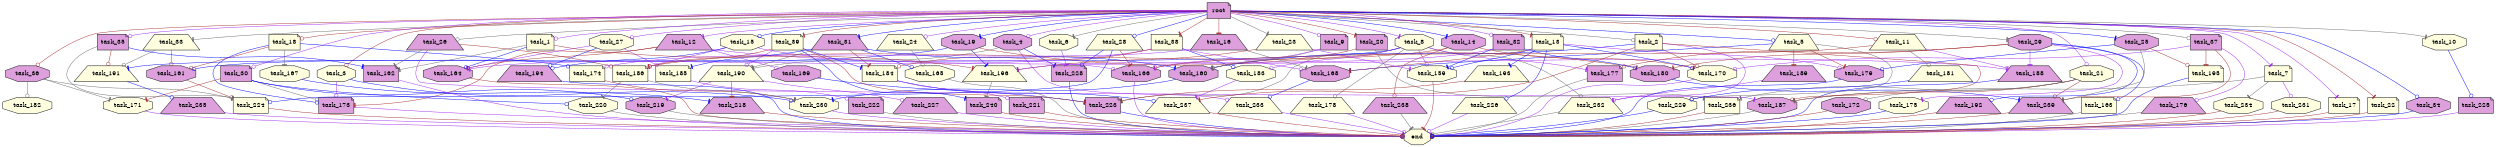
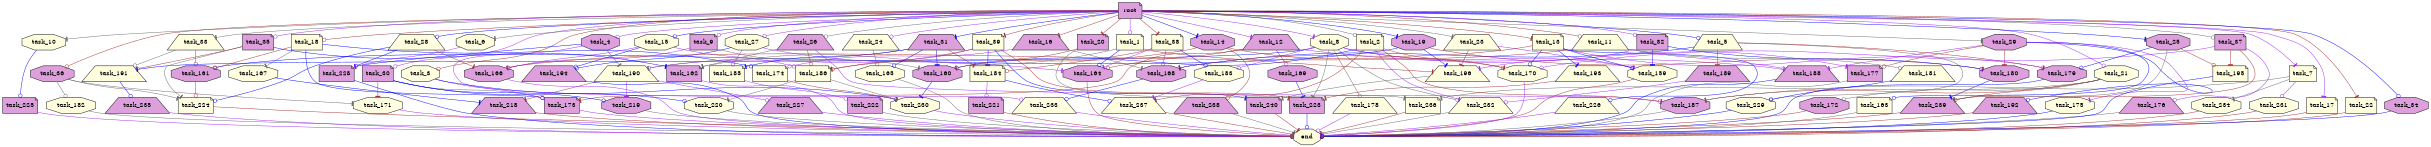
edge "task_182" -> "end": added
